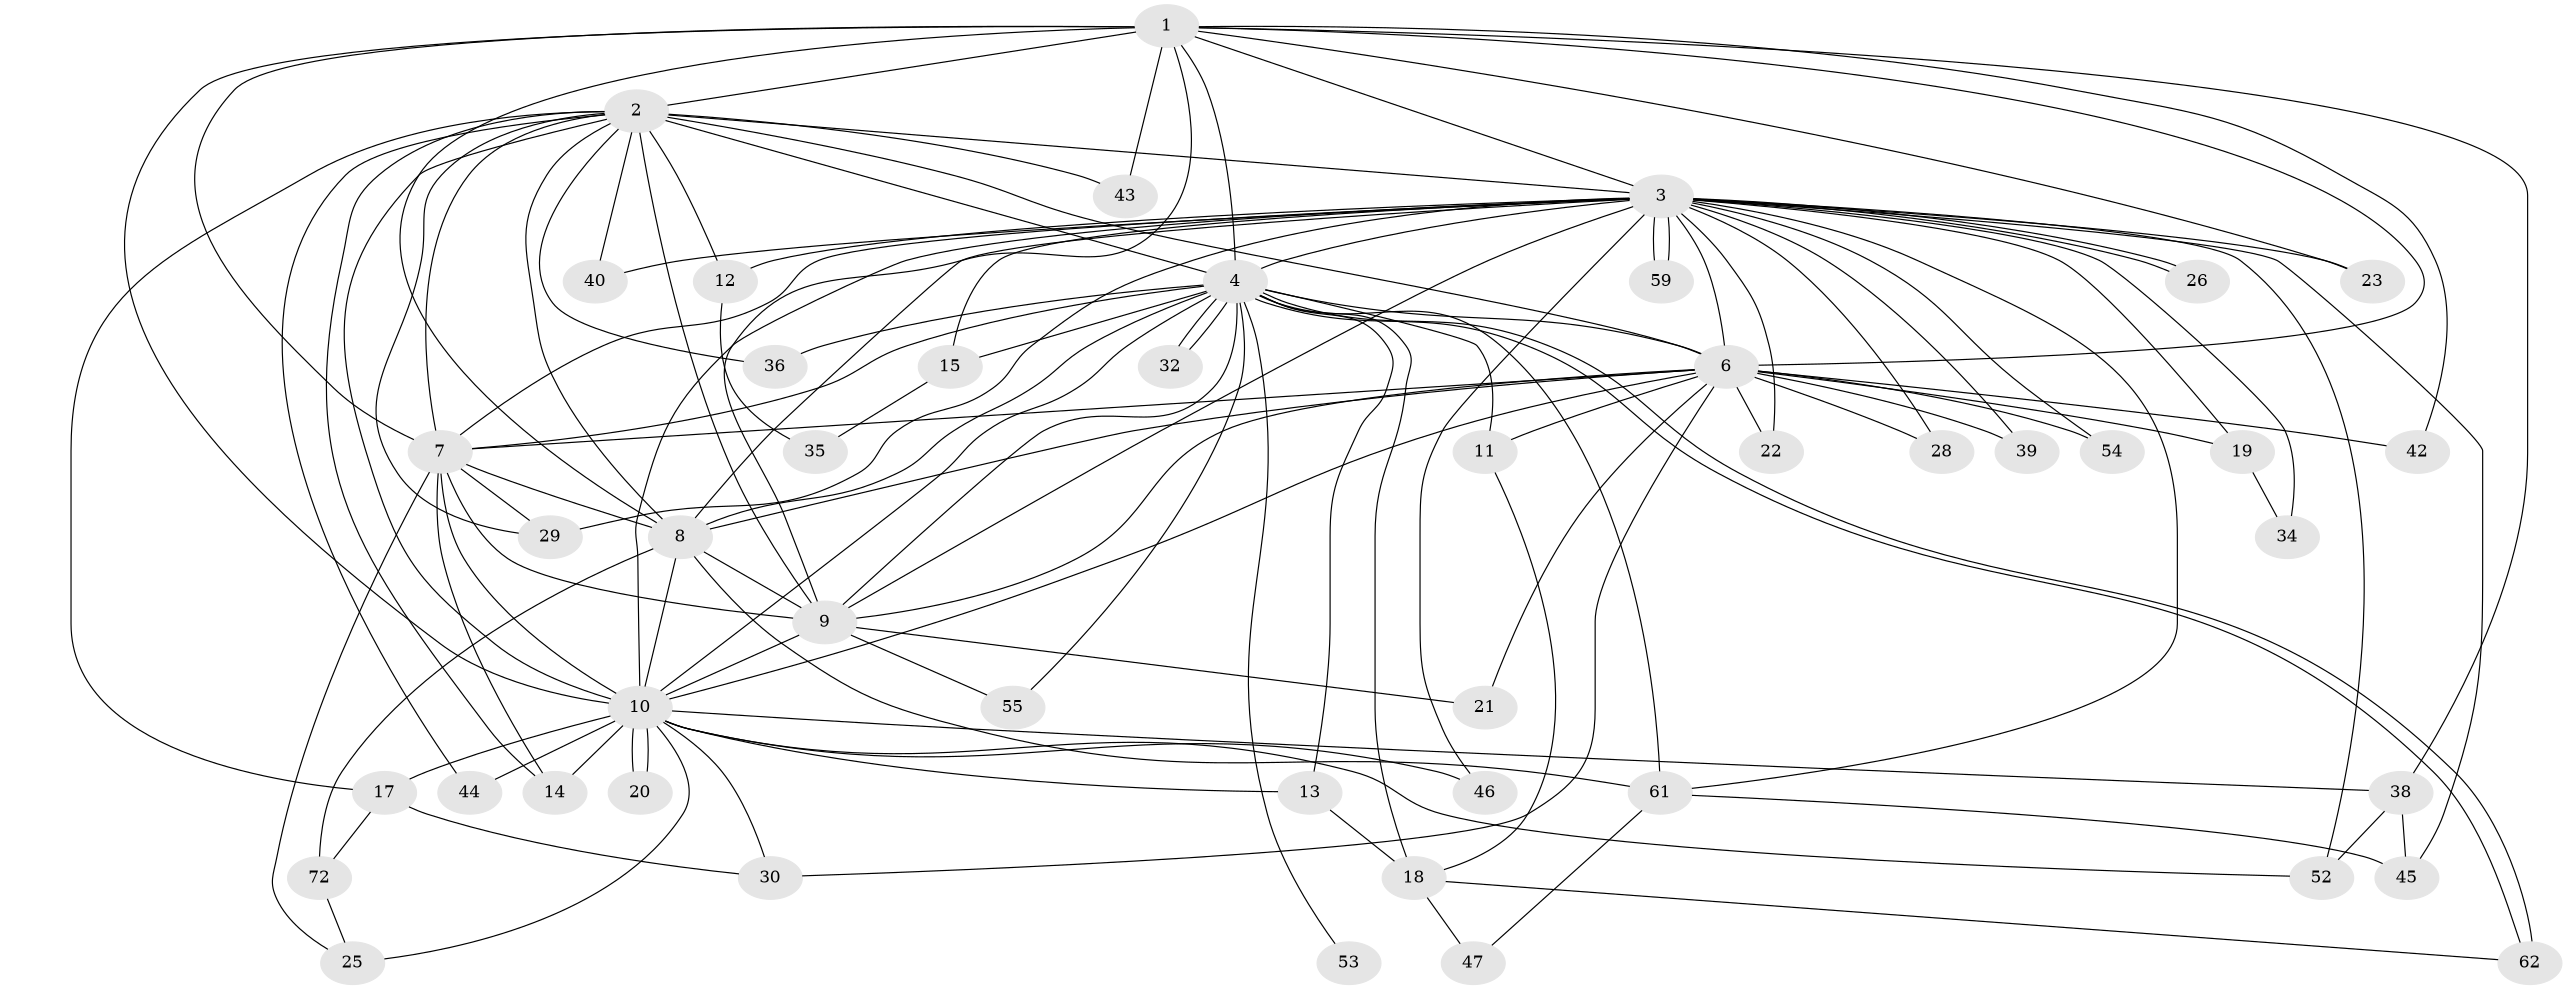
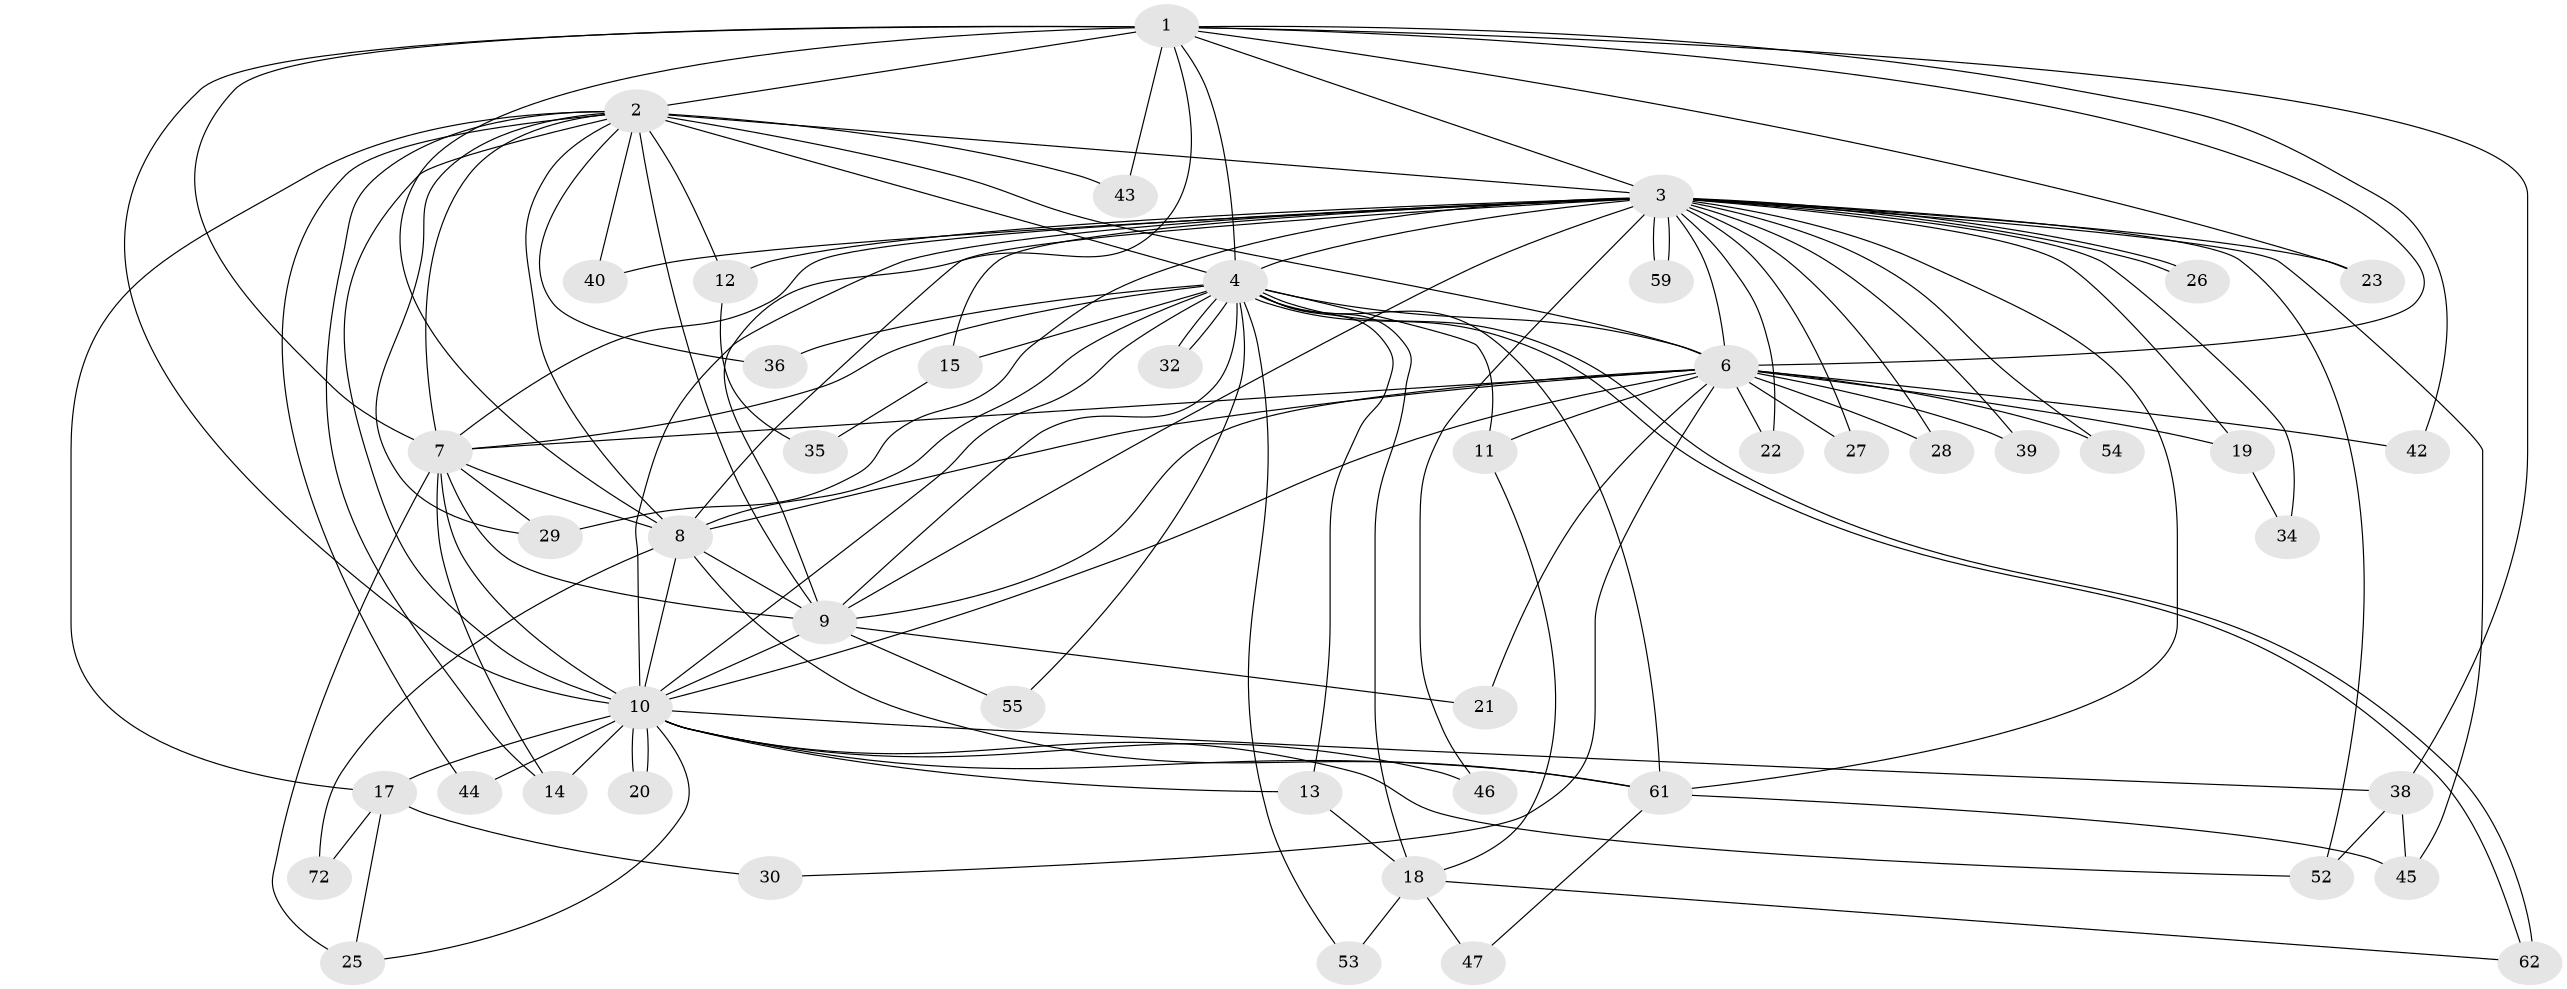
node "27": added
edge "10" -- "30": now "10" -- "61"
edge "72" -- "25": now "17" -- "25"
edge "18" -- "53": added
